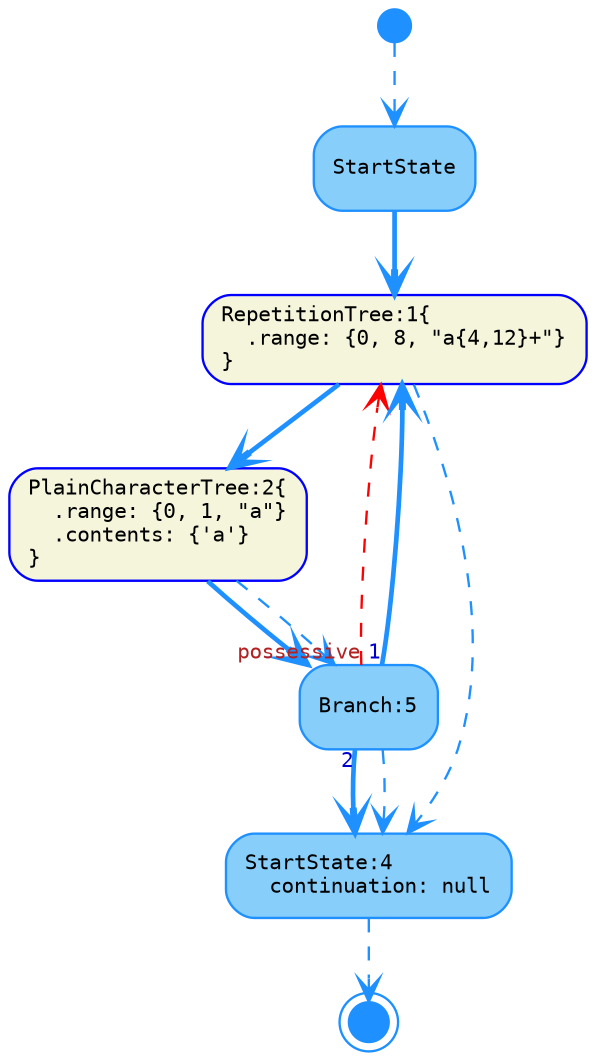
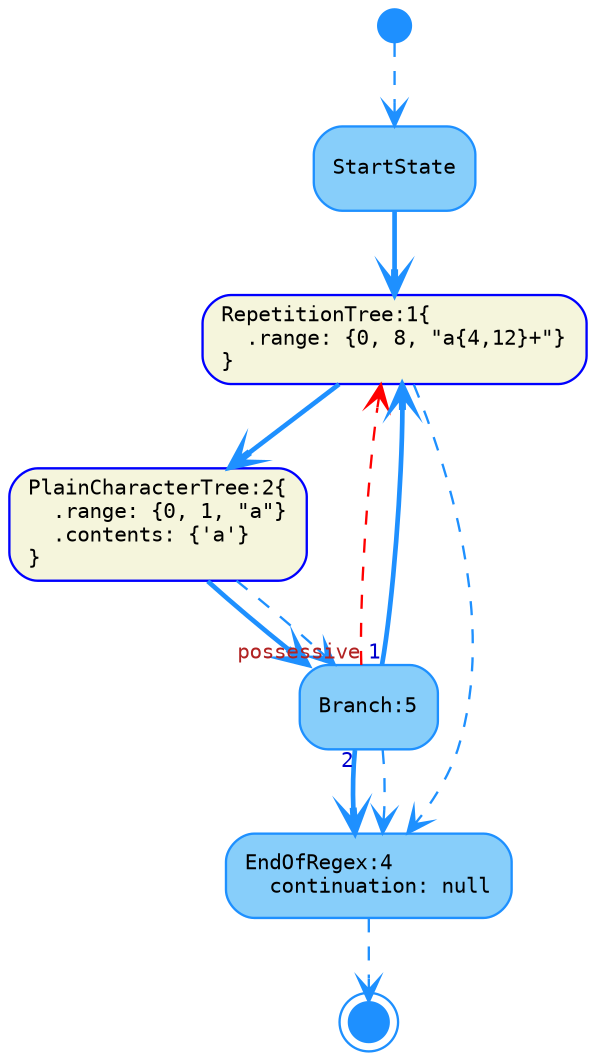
node "StartState:4 continuation: null": label "StartState:4 continuation: null" -> "EndOfRegex:4 continuation: null"
